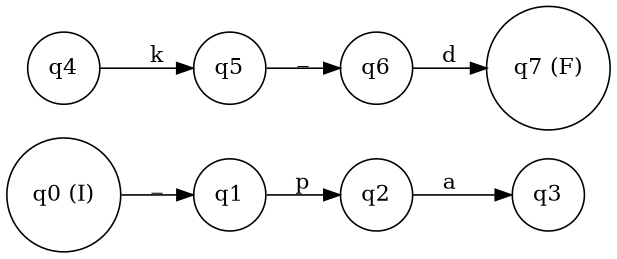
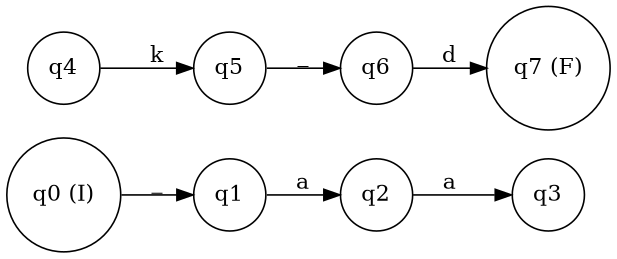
edge "q1" -> "q2": label "p" -> "a"
